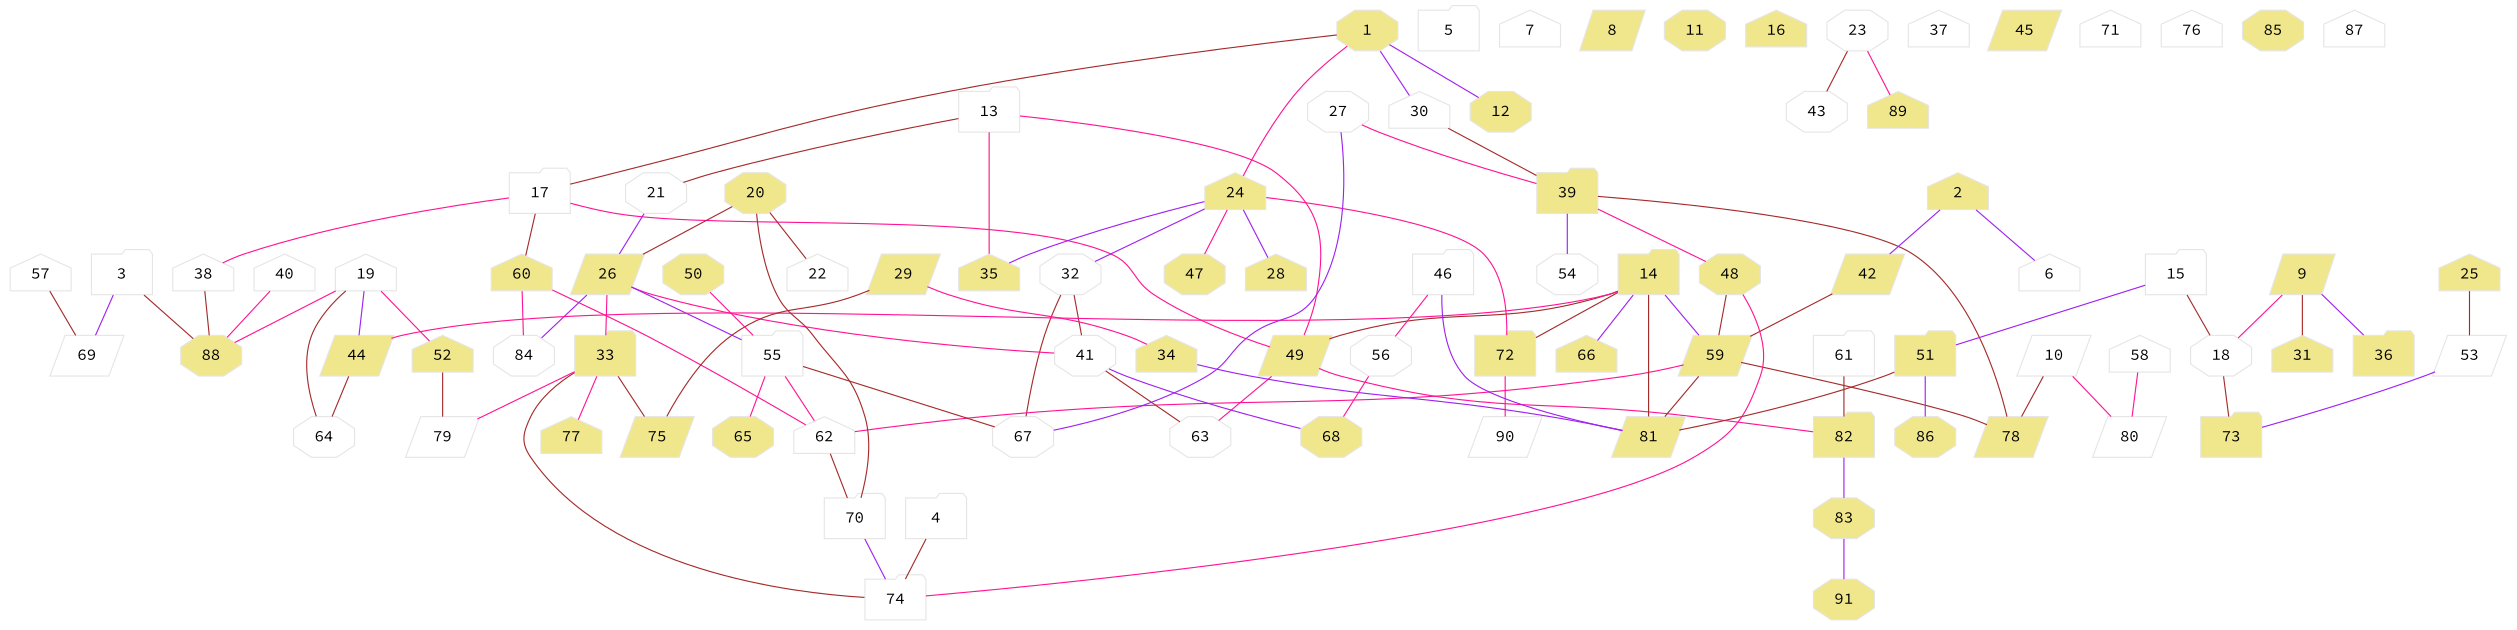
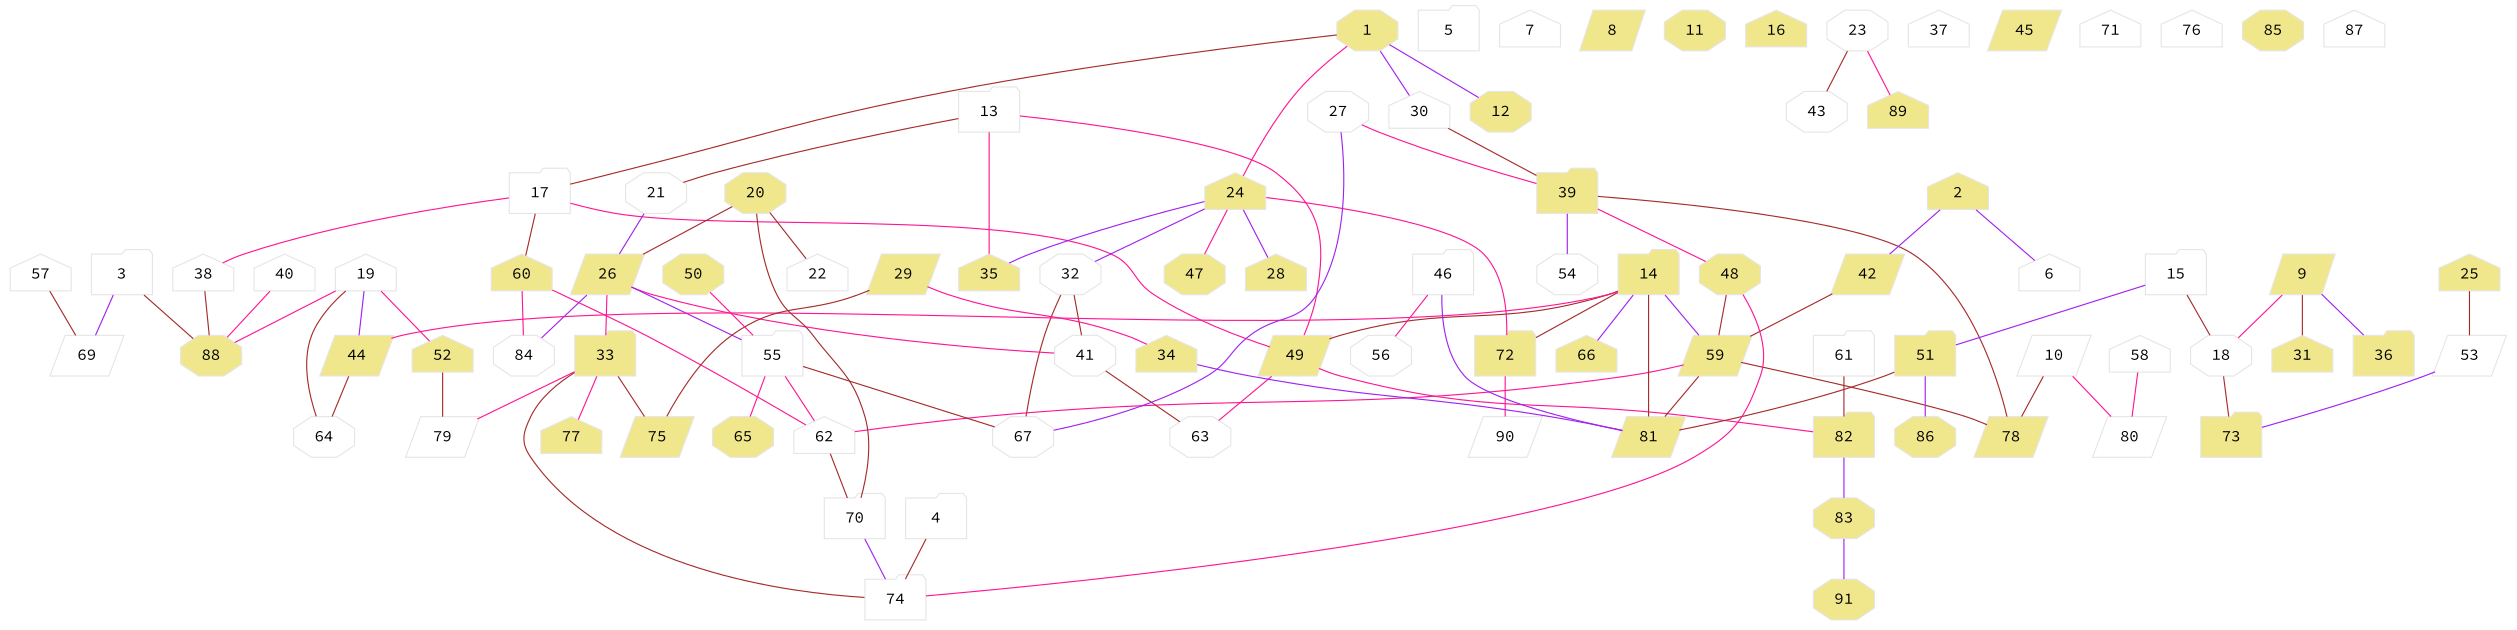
node "68": removed
